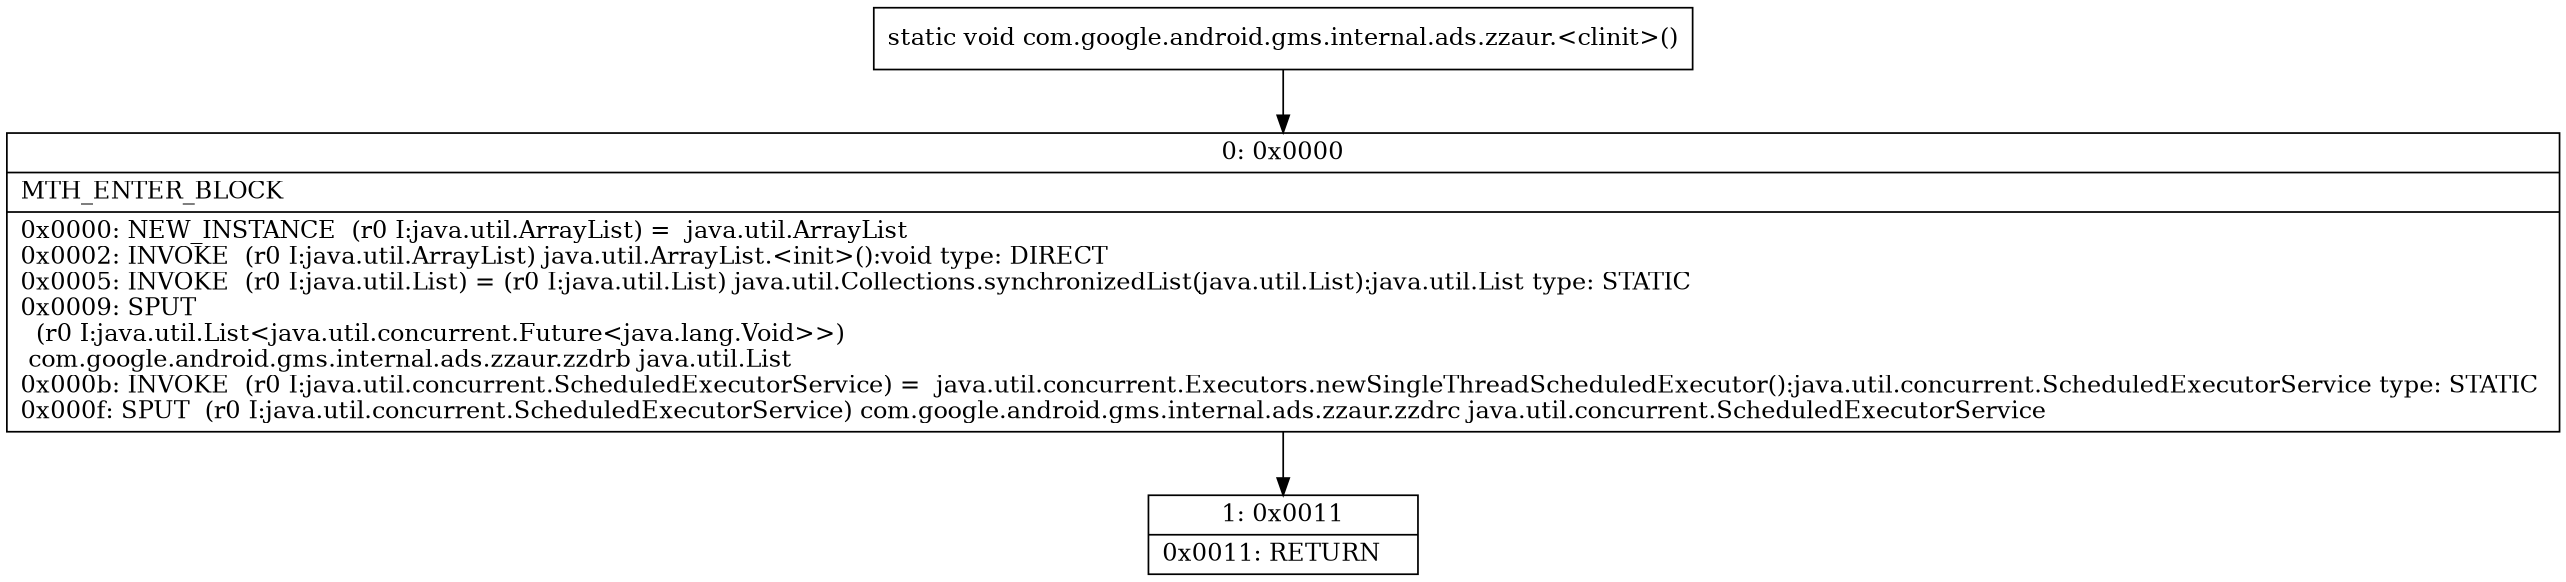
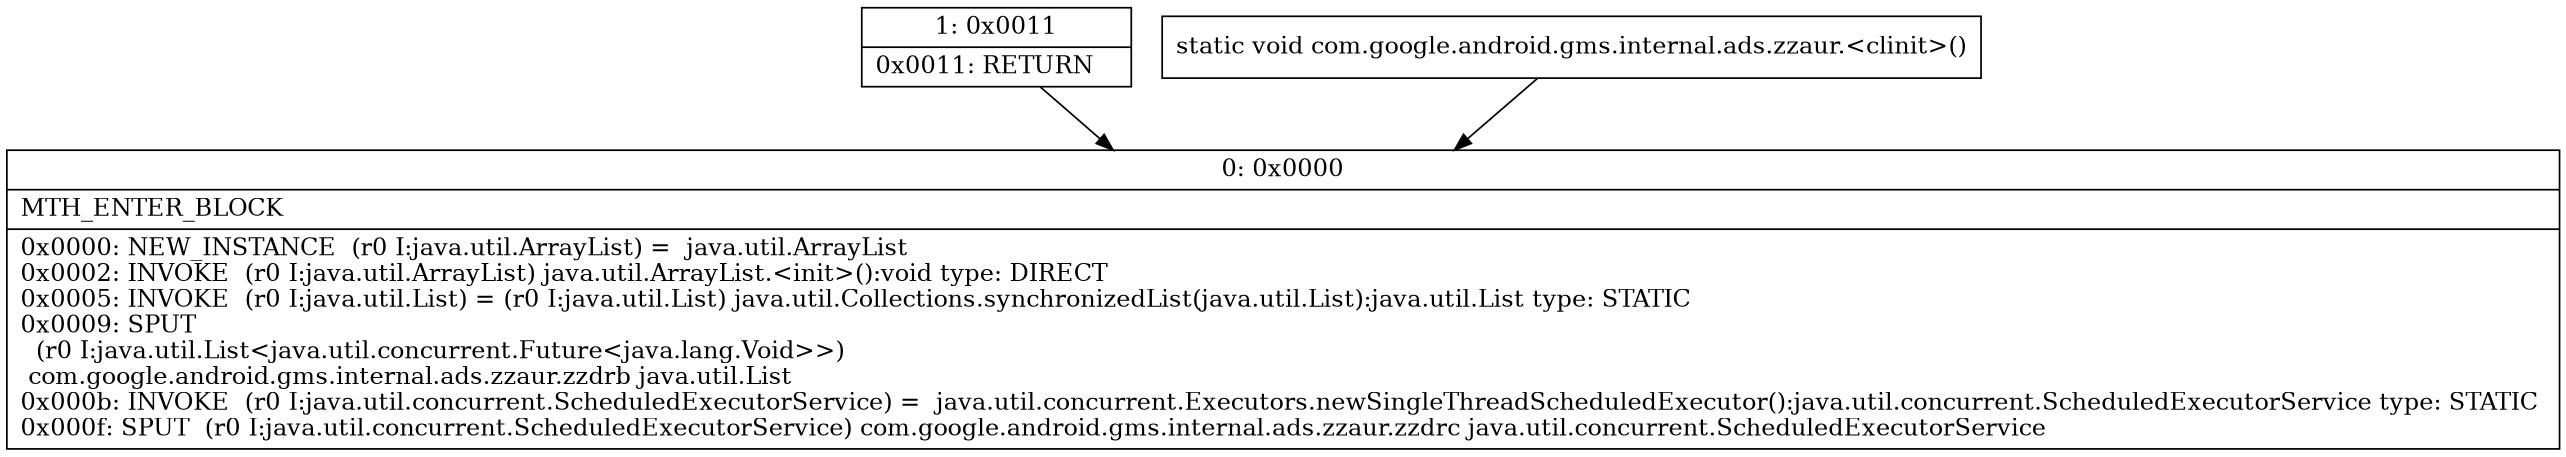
edge "0: 0x0000" -> "1: 0x0011": reversed
